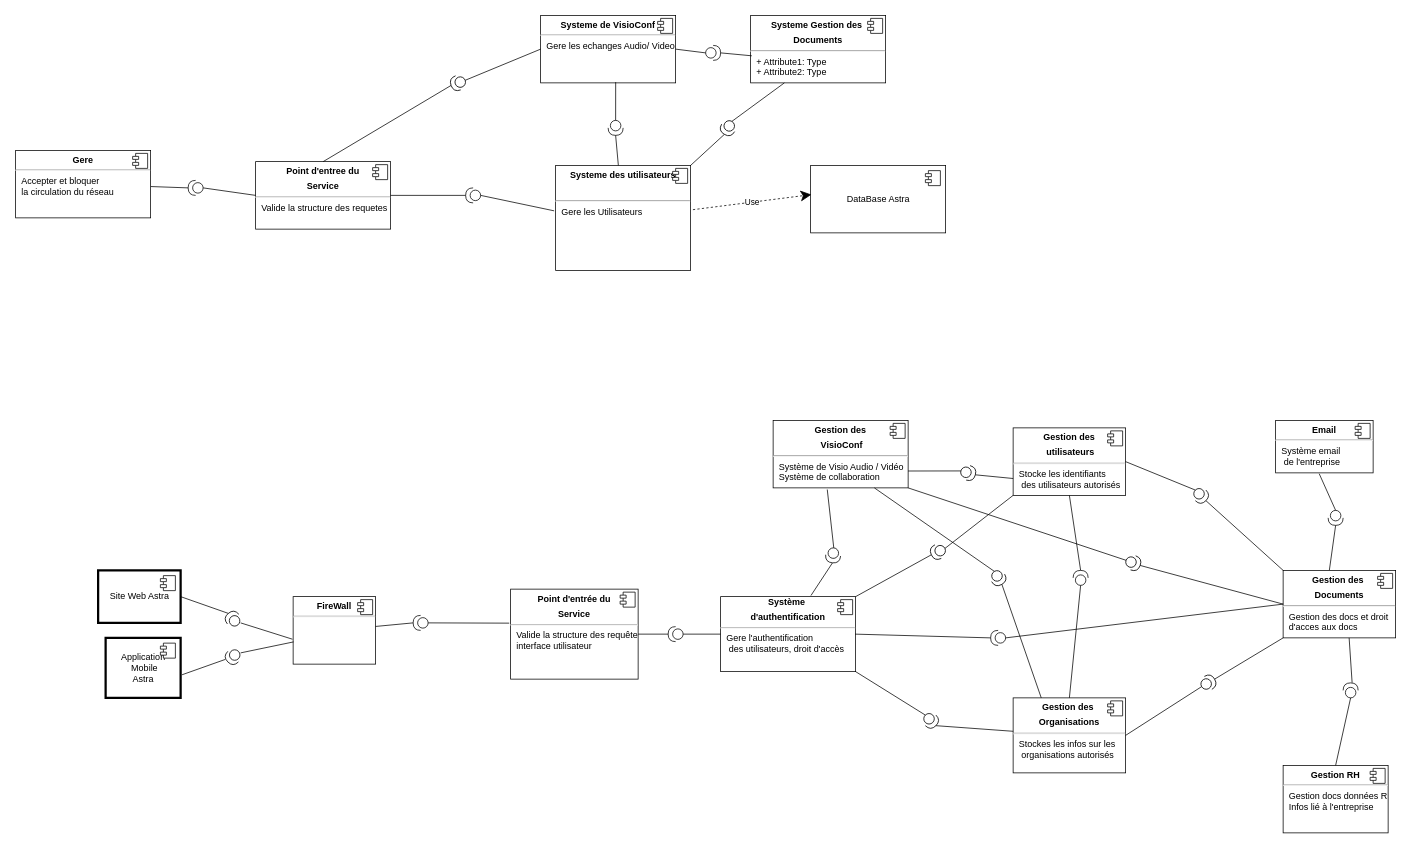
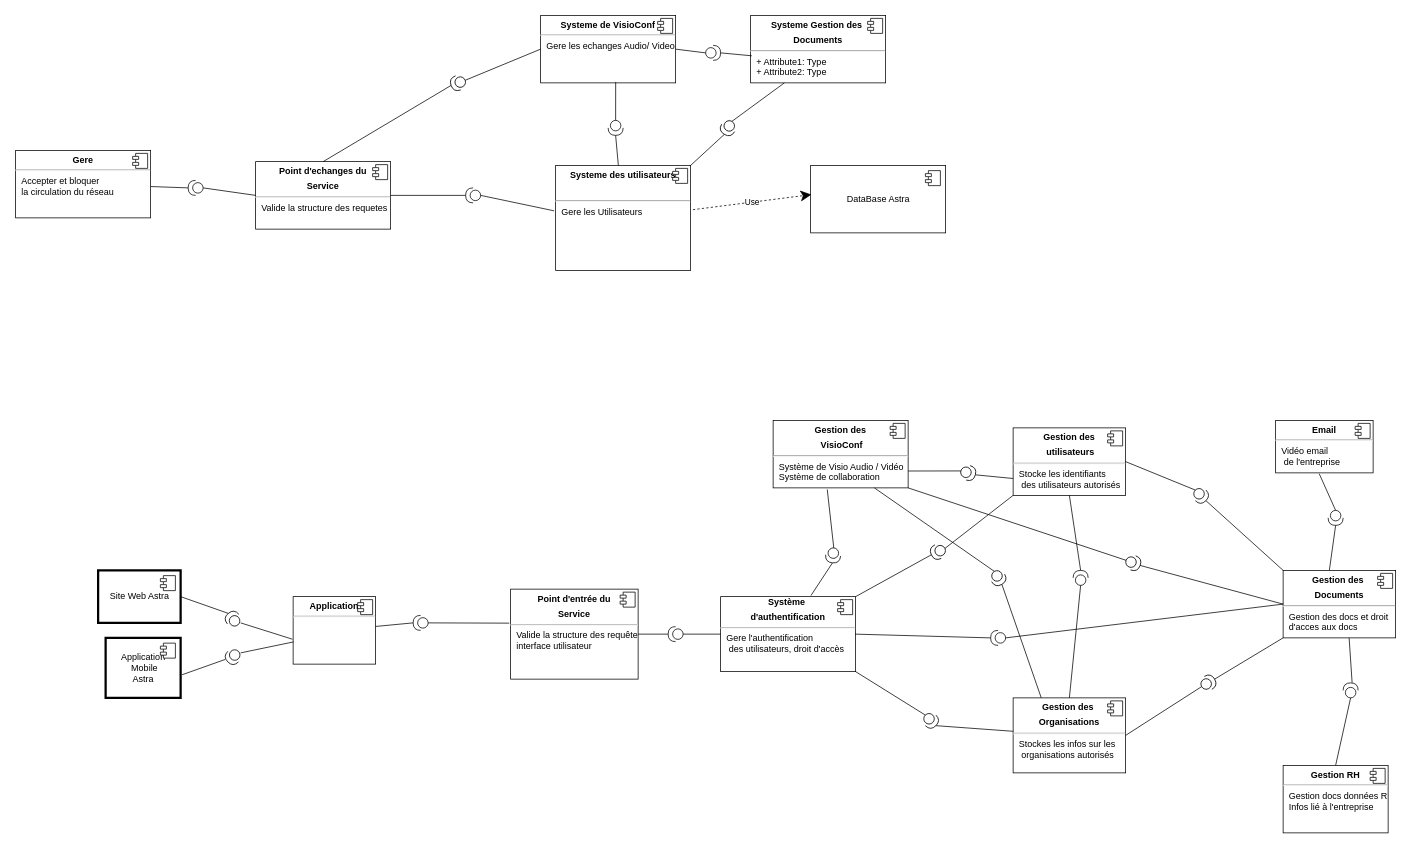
node "Point d'entree du Service Valide la structure des requetes": label "Point d'entree du Service Valide la structure des requetes" -> "Point d'echanges du Service Valide la structure des requetes"
node "Email Système email de l'entreprise": label "Email Système email de l'entreprise" -> "Email Vidéo email de l'entreprise"
node "FireWall": label "FireWall" -> "Application"
